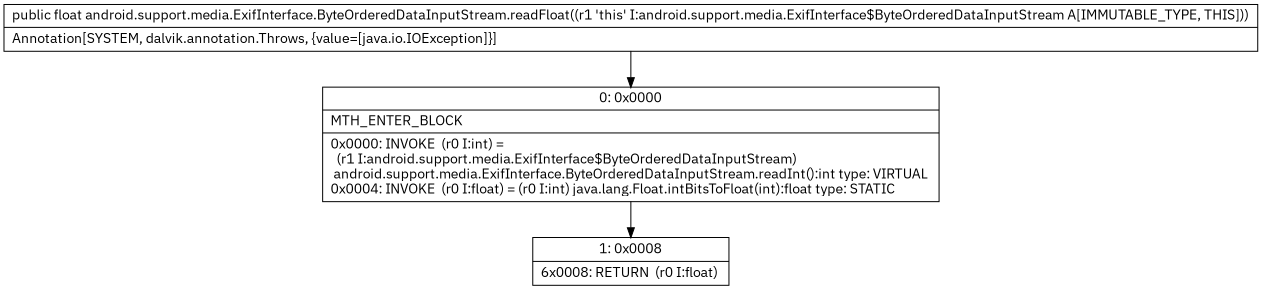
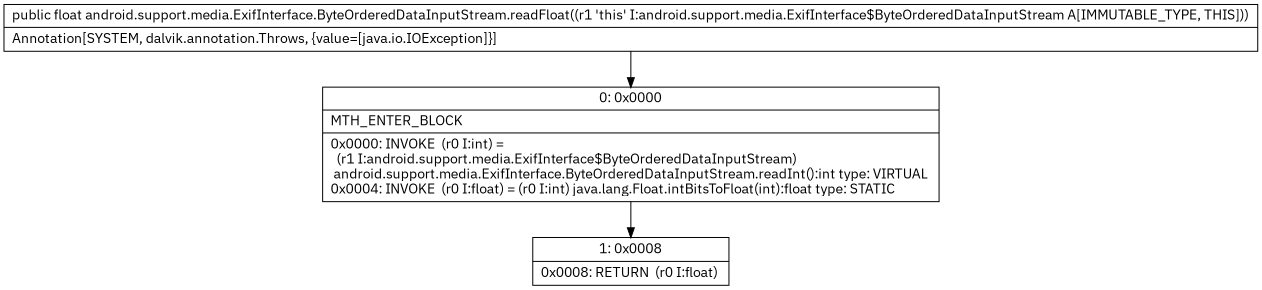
node "1: 0x0008": text "6x0008: RETURN  (r0 I:float)" -> "0x0008: RETURN  (r0 I:float)"
